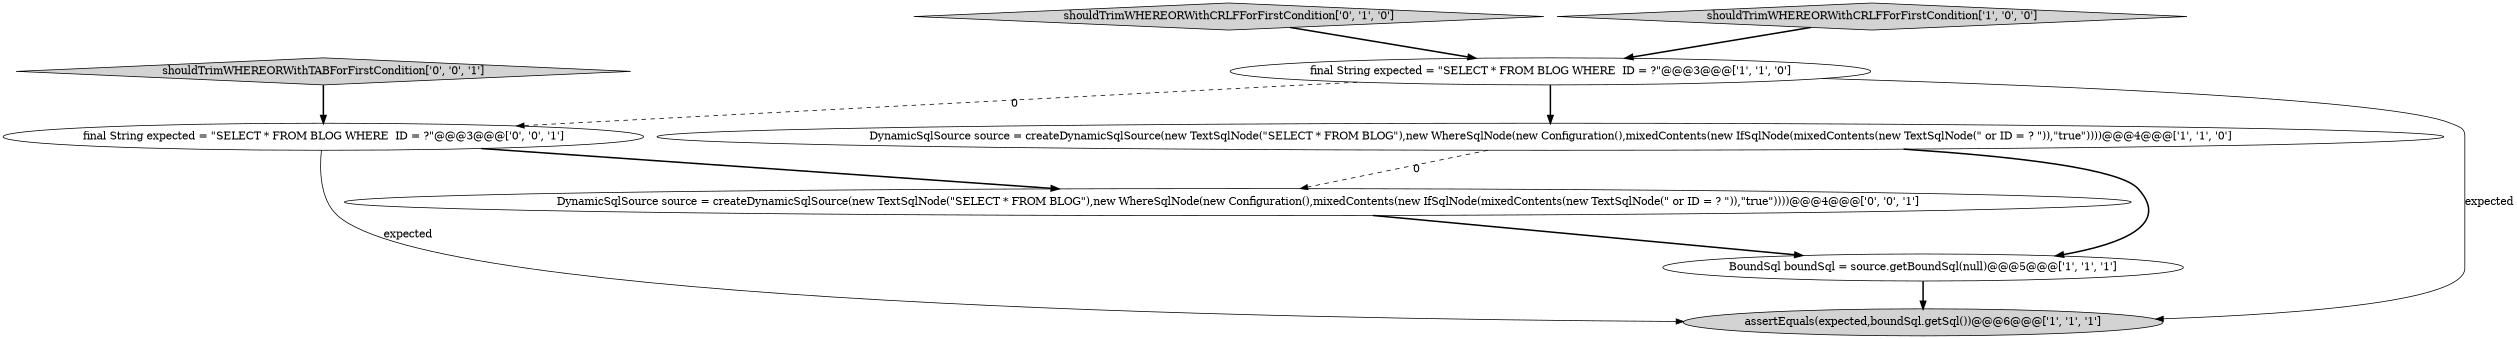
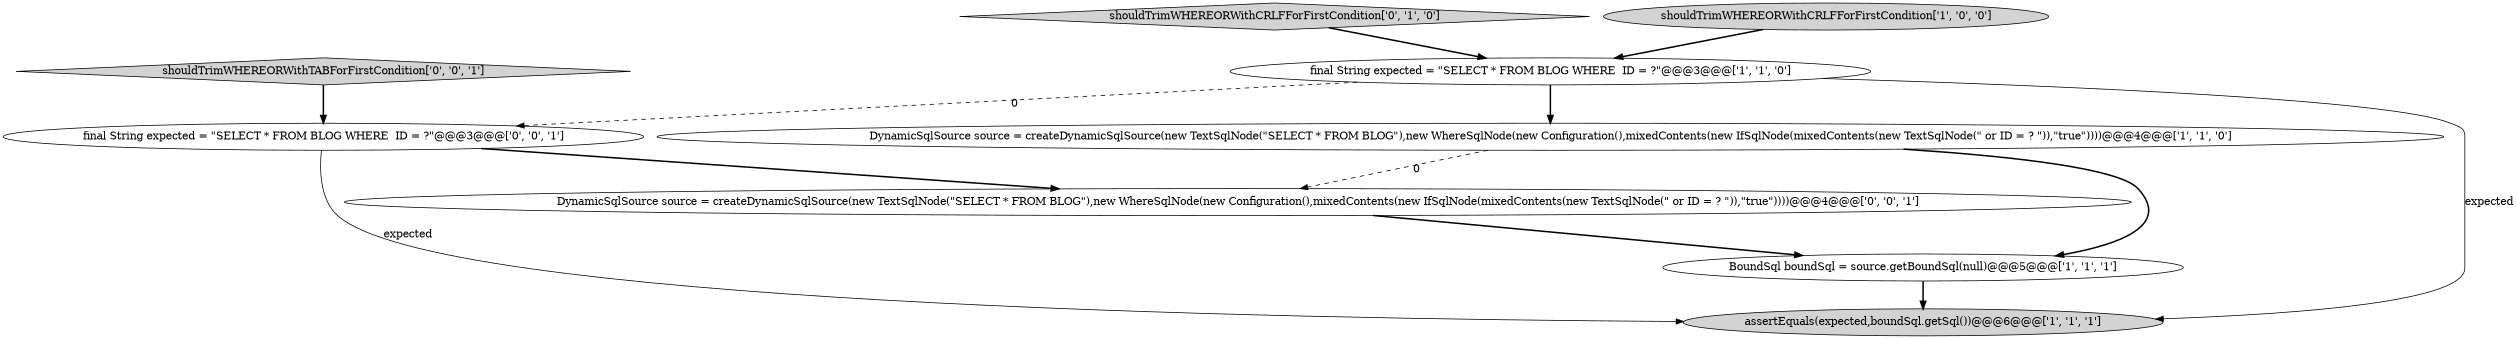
node "shouldTrimWHEREORWithCRLFForFirstCondition['1', '0', '0']": shape diamond -> ellipse
